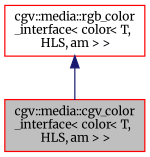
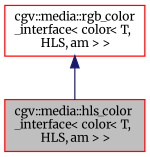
node "cgv::media::cgv_color _interface< color< T, HLS, am > >": label "cgv::media::cgv_color _interface< color< T, HLS, am > >" -> "cgv::media::hls_color _interface< color< T, HLS, am > >"
